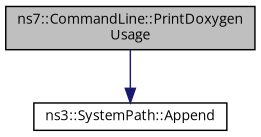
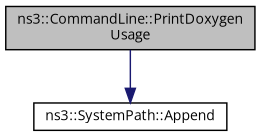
node "ns7::CommandLine::PrintDoxygen Usage": label "ns7::CommandLine::PrintDoxygen Usage" -> "ns3::CommandLine::PrintDoxygen Usage"
